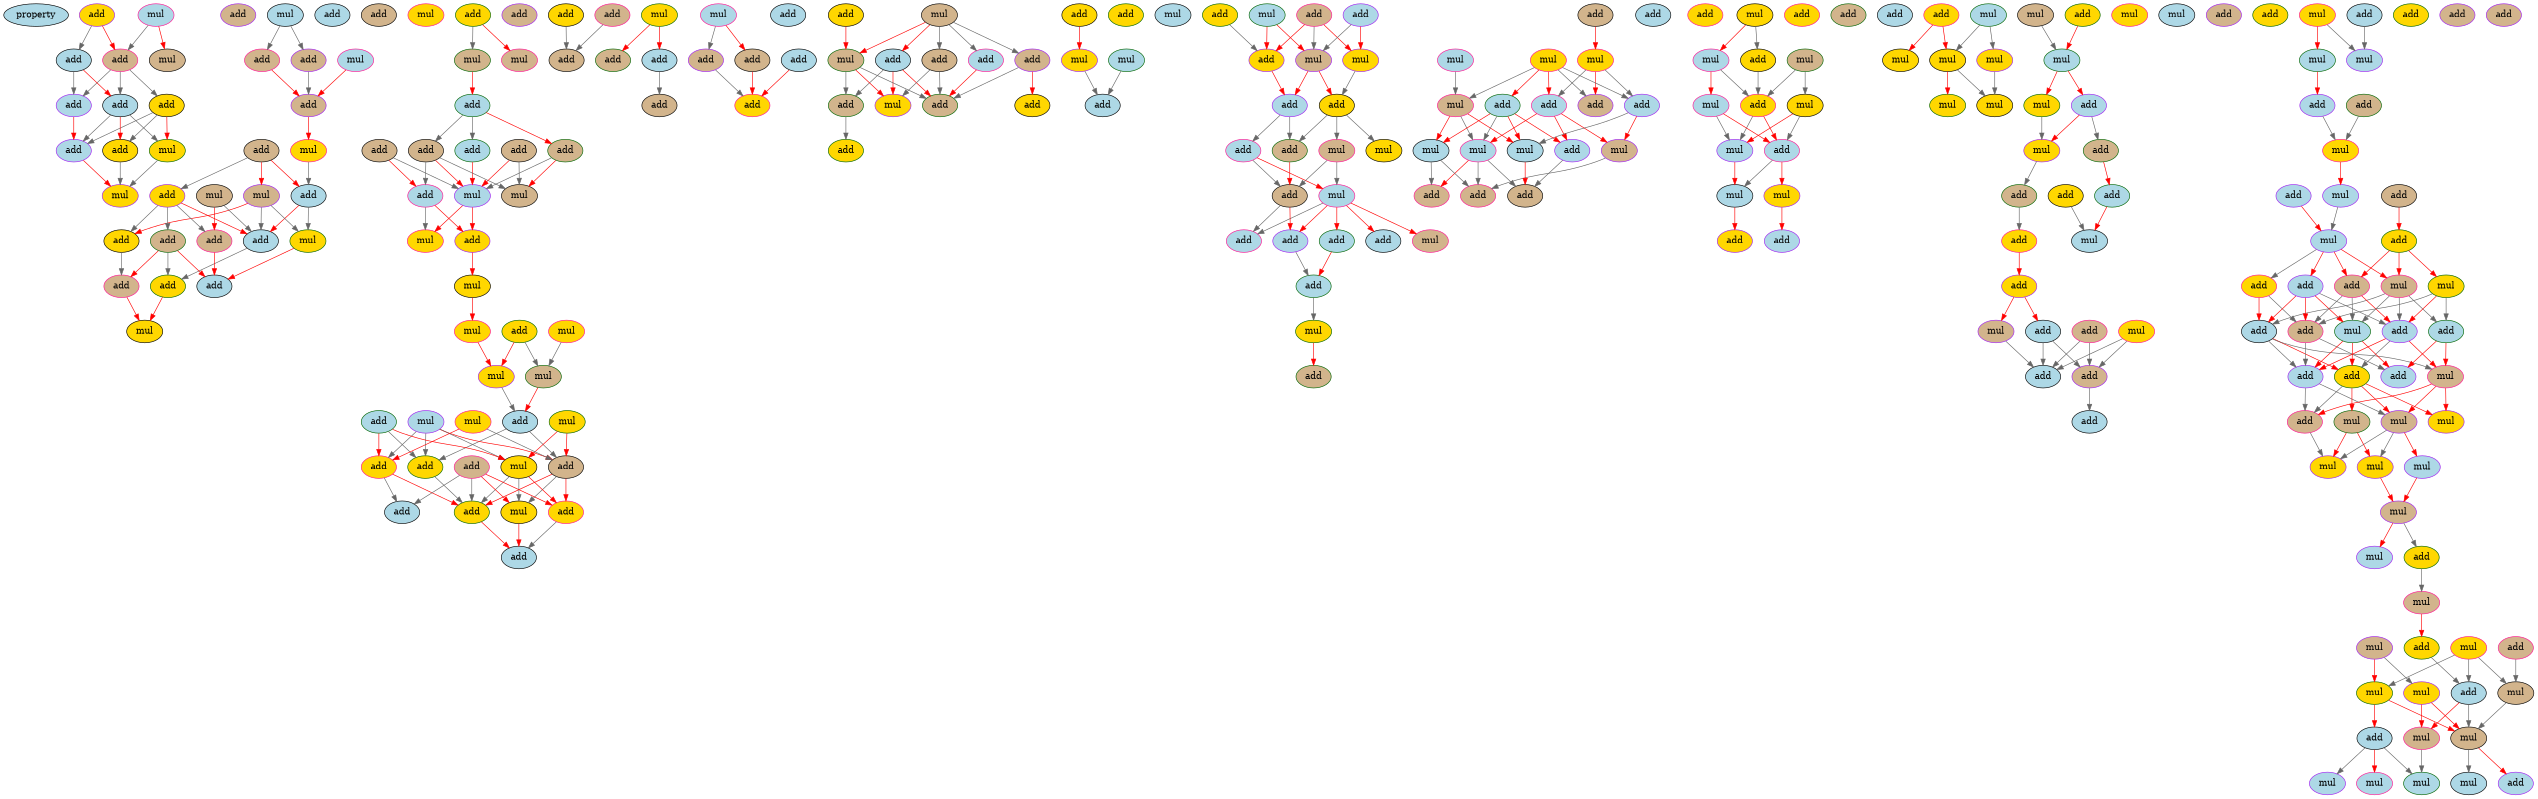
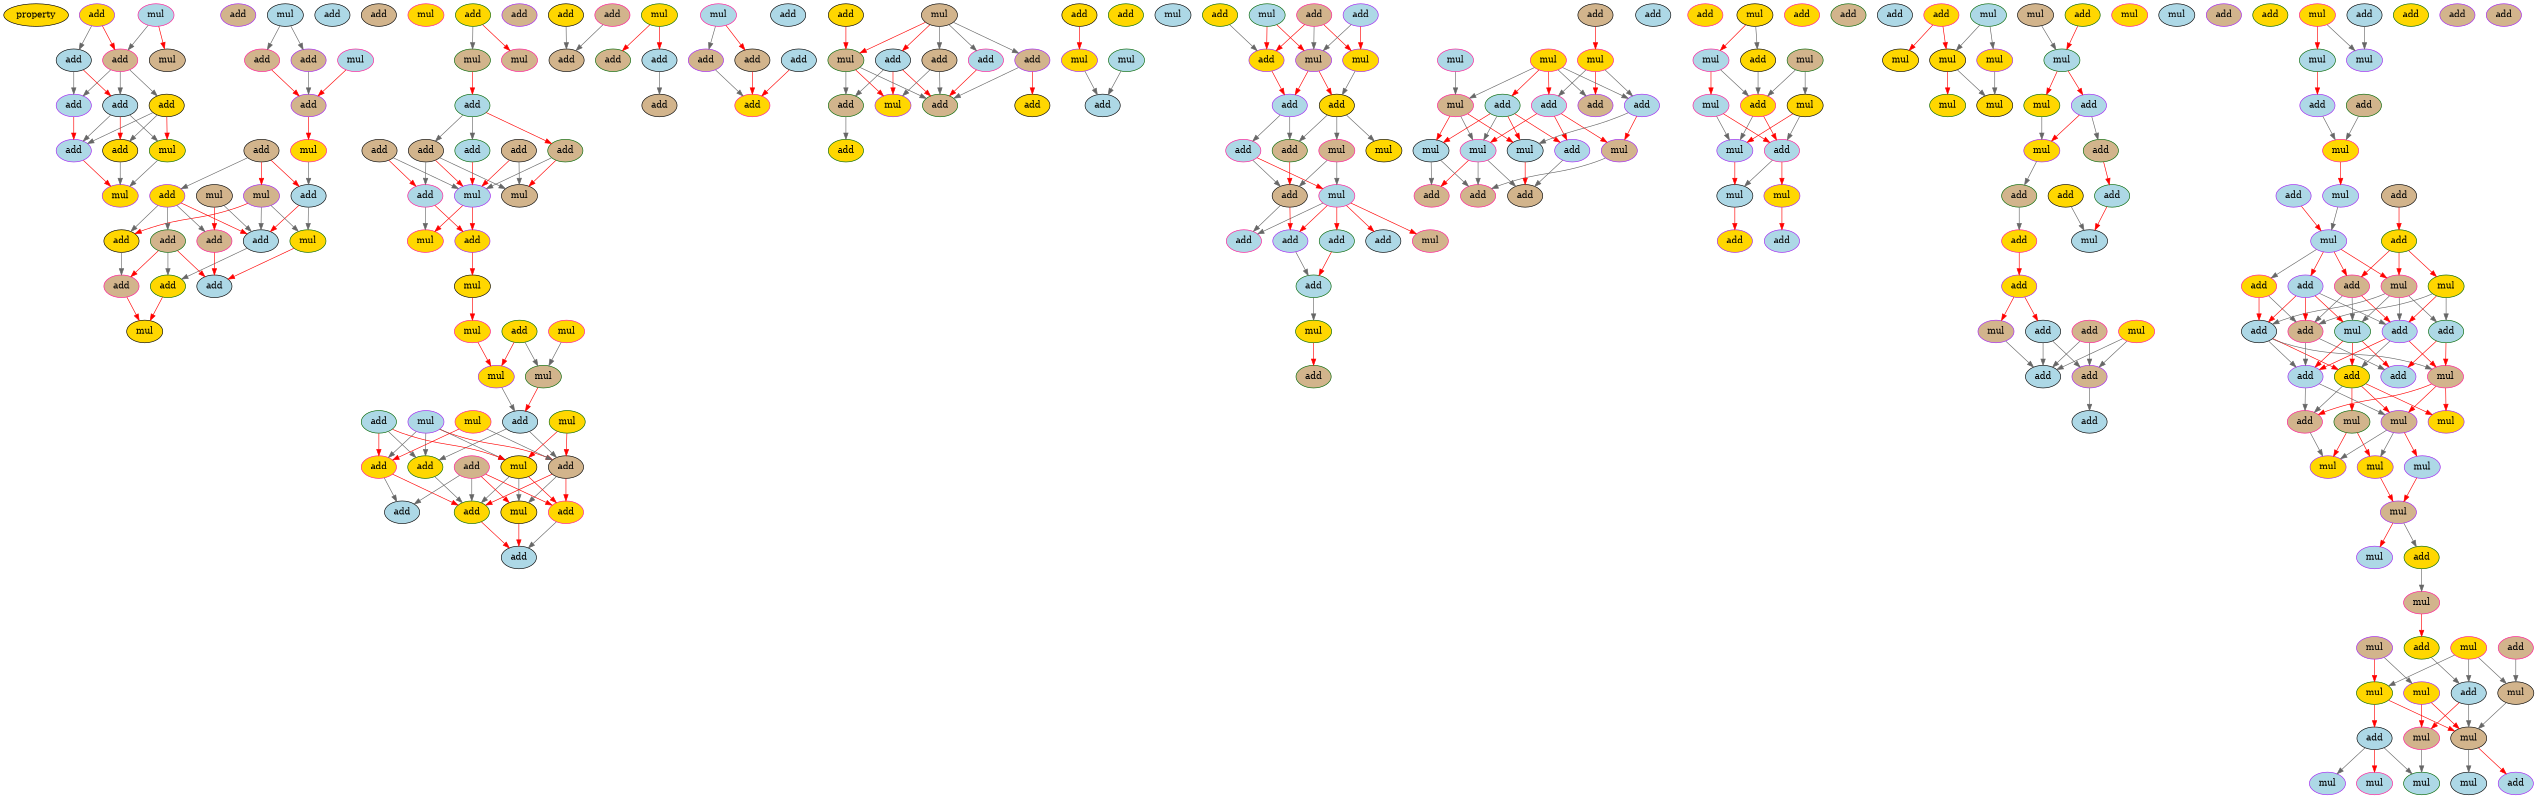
node "property": fillcolor lightblue -> gold
